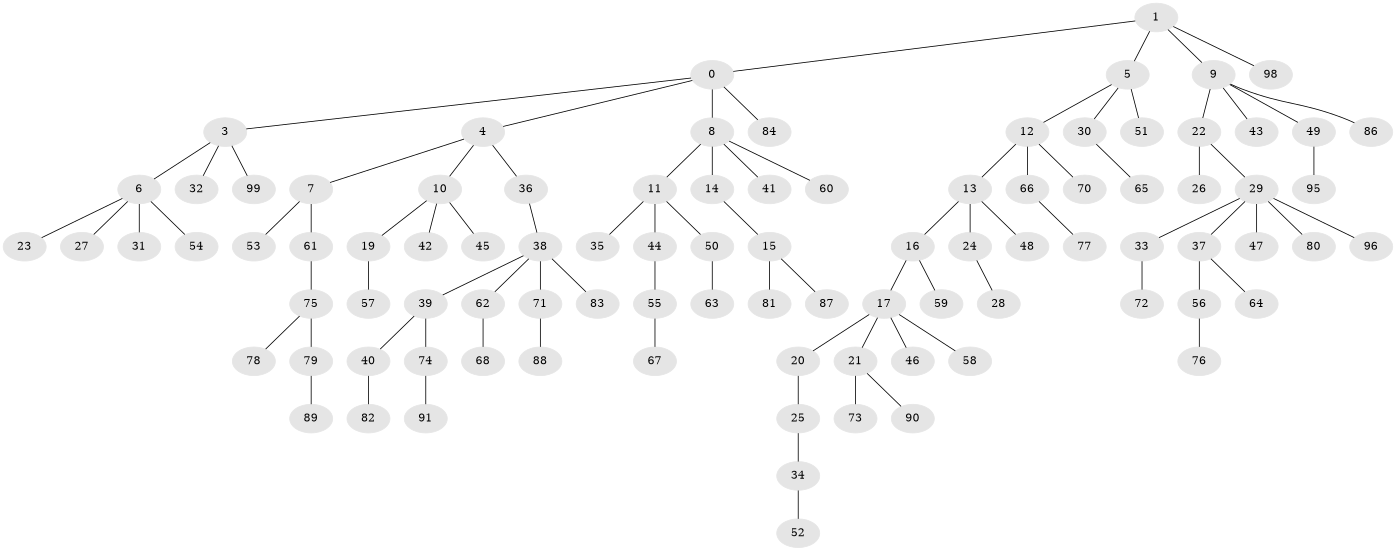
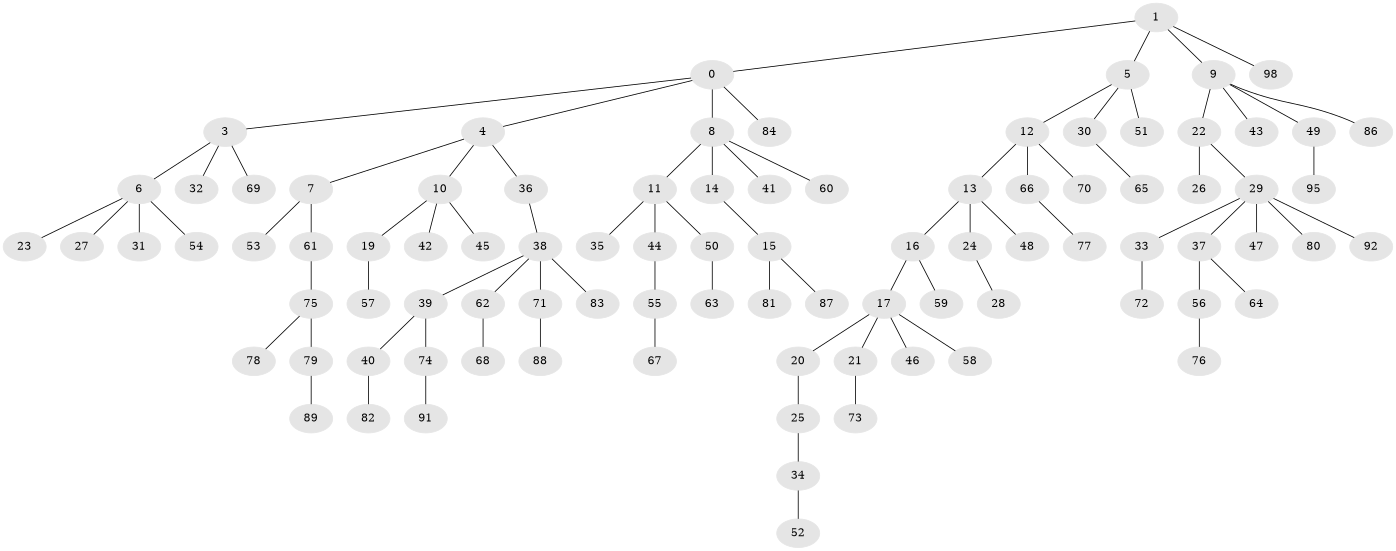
node "99": label "99" -> "69"
node "96": label "96" -> "92"
node "90": removed
